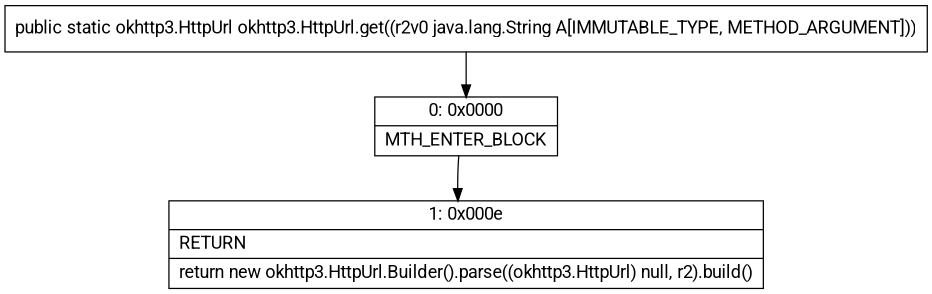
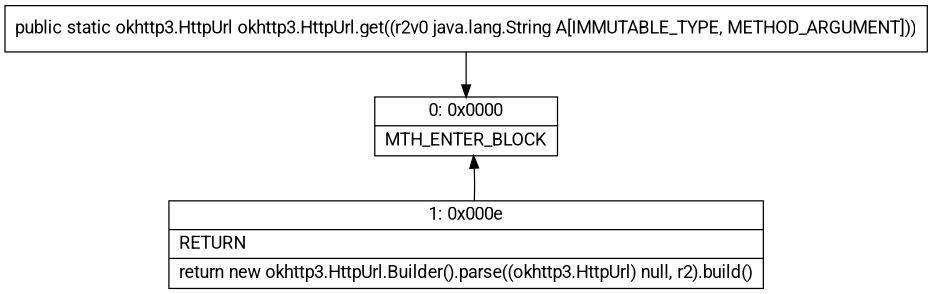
edge "0: 0x0000" -> "1: 0x000e": reversed
